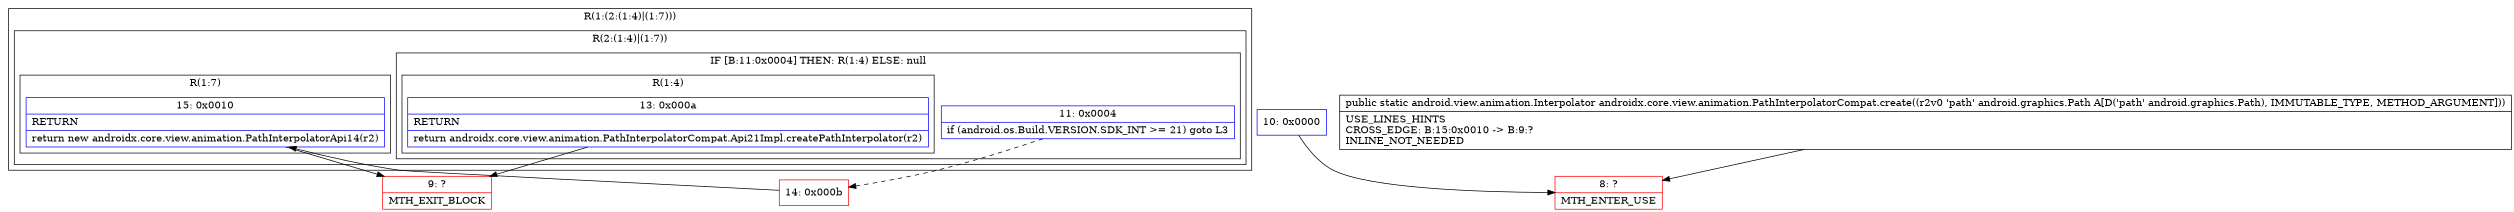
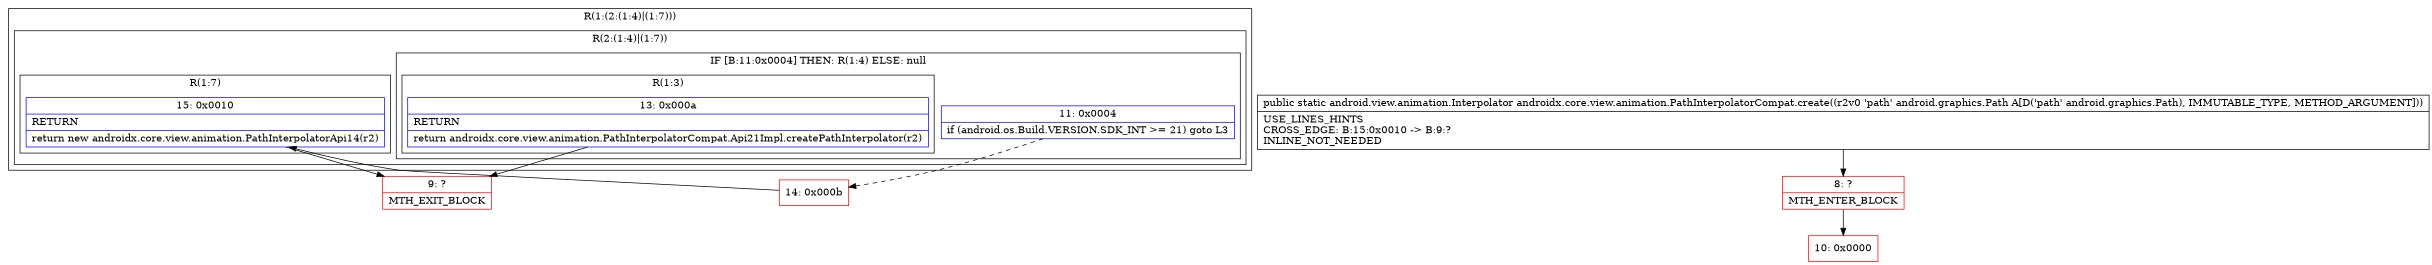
cluster "R(1:4)": label "R(1:4)" -> "R(1:3)"
node "10: 0x0000": color blue -> red
edge "10: 0x0000" -> "8: ?": reversed
node "8: ?": text "MTH_ENTER_USE" -> "MTH_ENTER_BLOCK"
